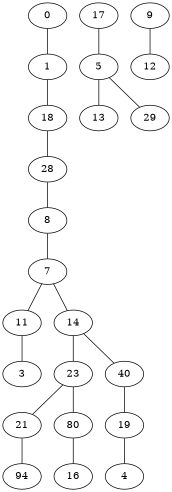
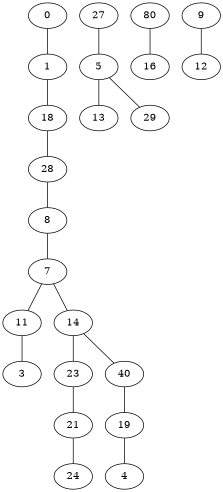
node "17": label "17" -> "27"
edge "23" -- "80": removed
node "94": label "94" -> "24"
